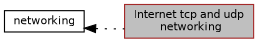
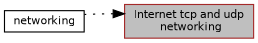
edge "Internet tcp and udp networking" -> "networking": reversed
